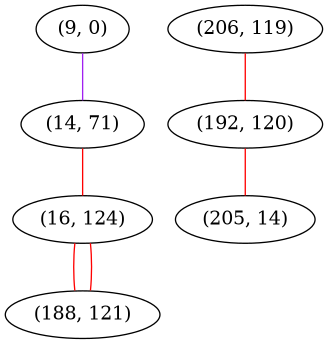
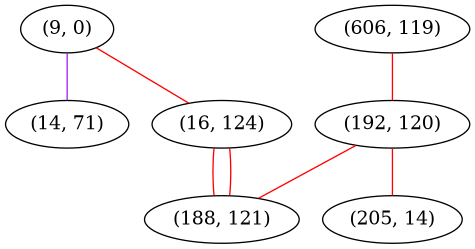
node "(206, 119)": label "(206, 119)" -> "(606, 119)"
edge "(14, 71)" -- "(16, 124)": now "(9, 0)" -- "(16, 124)"
edge "(192, 120)" -- "(188, 121)": added
